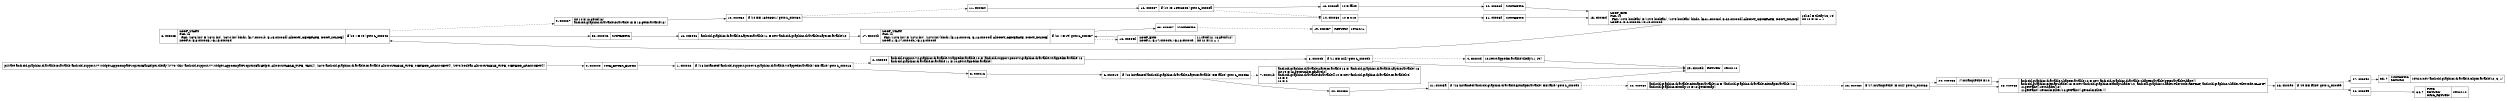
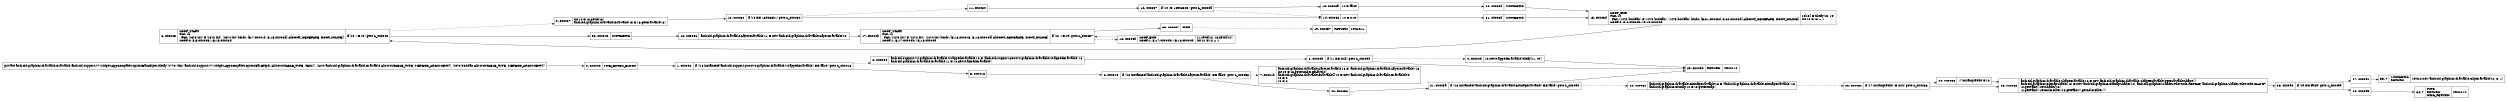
node "33: 0x0057": text "SYNTHETIC" -> "TYPE"
edge "18: 0x004d" -> "17: 0x004b": style solid -> dashed
